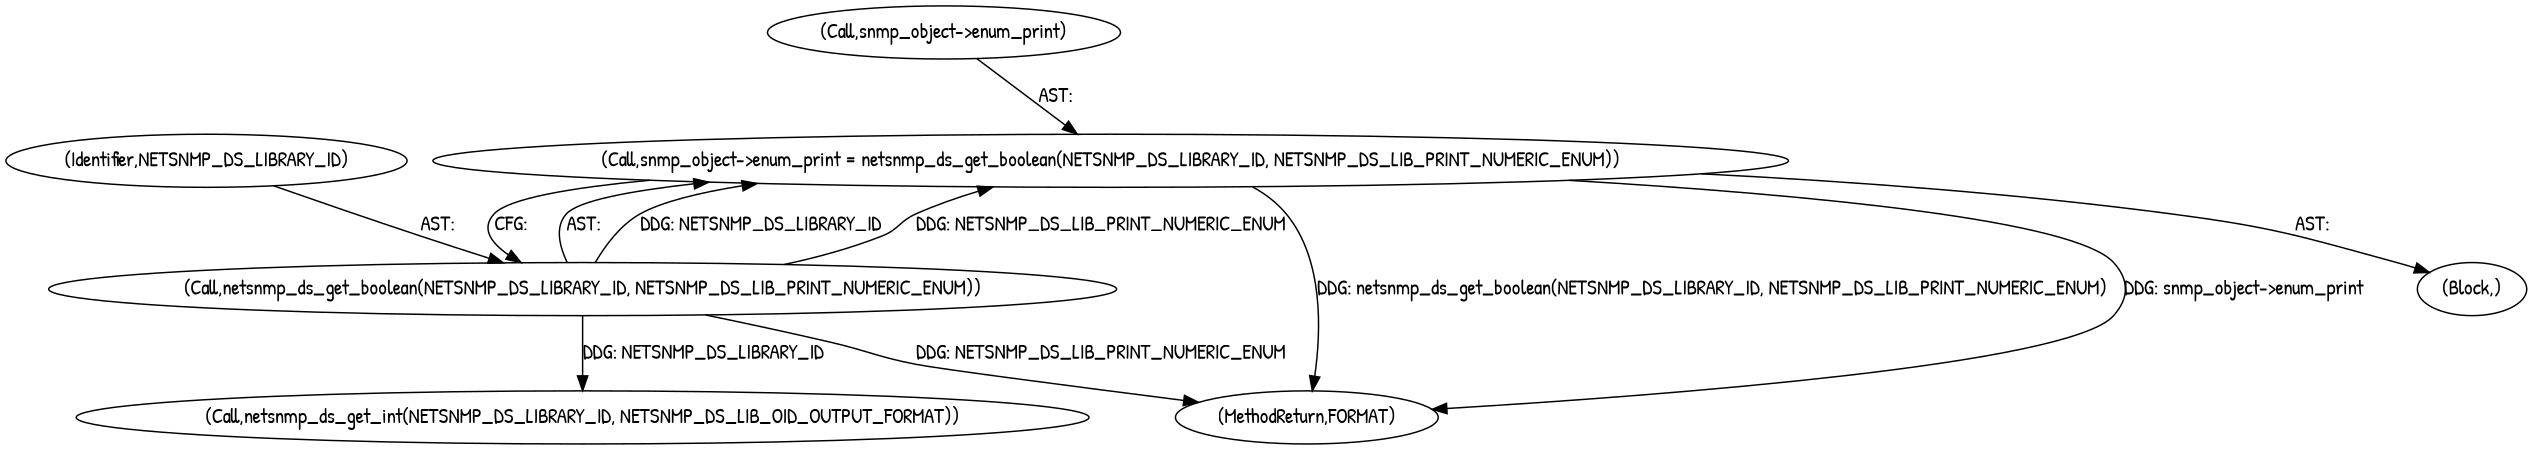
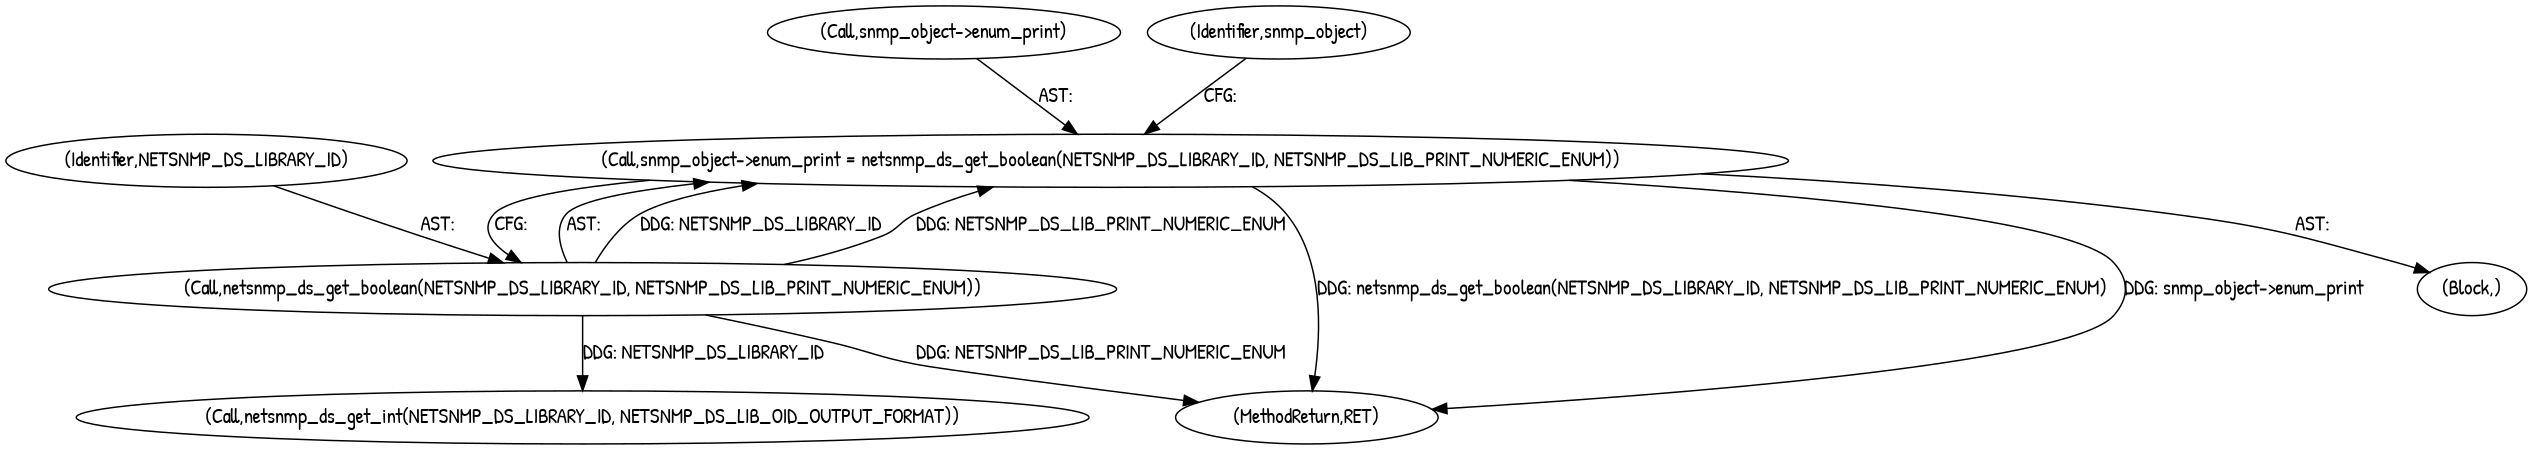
node "(Identifier,snmp_object)": added
node "(MethodReturn,FORMAT)": label "(MethodReturn,FORMAT)" -> "(MethodReturn,RET)"
